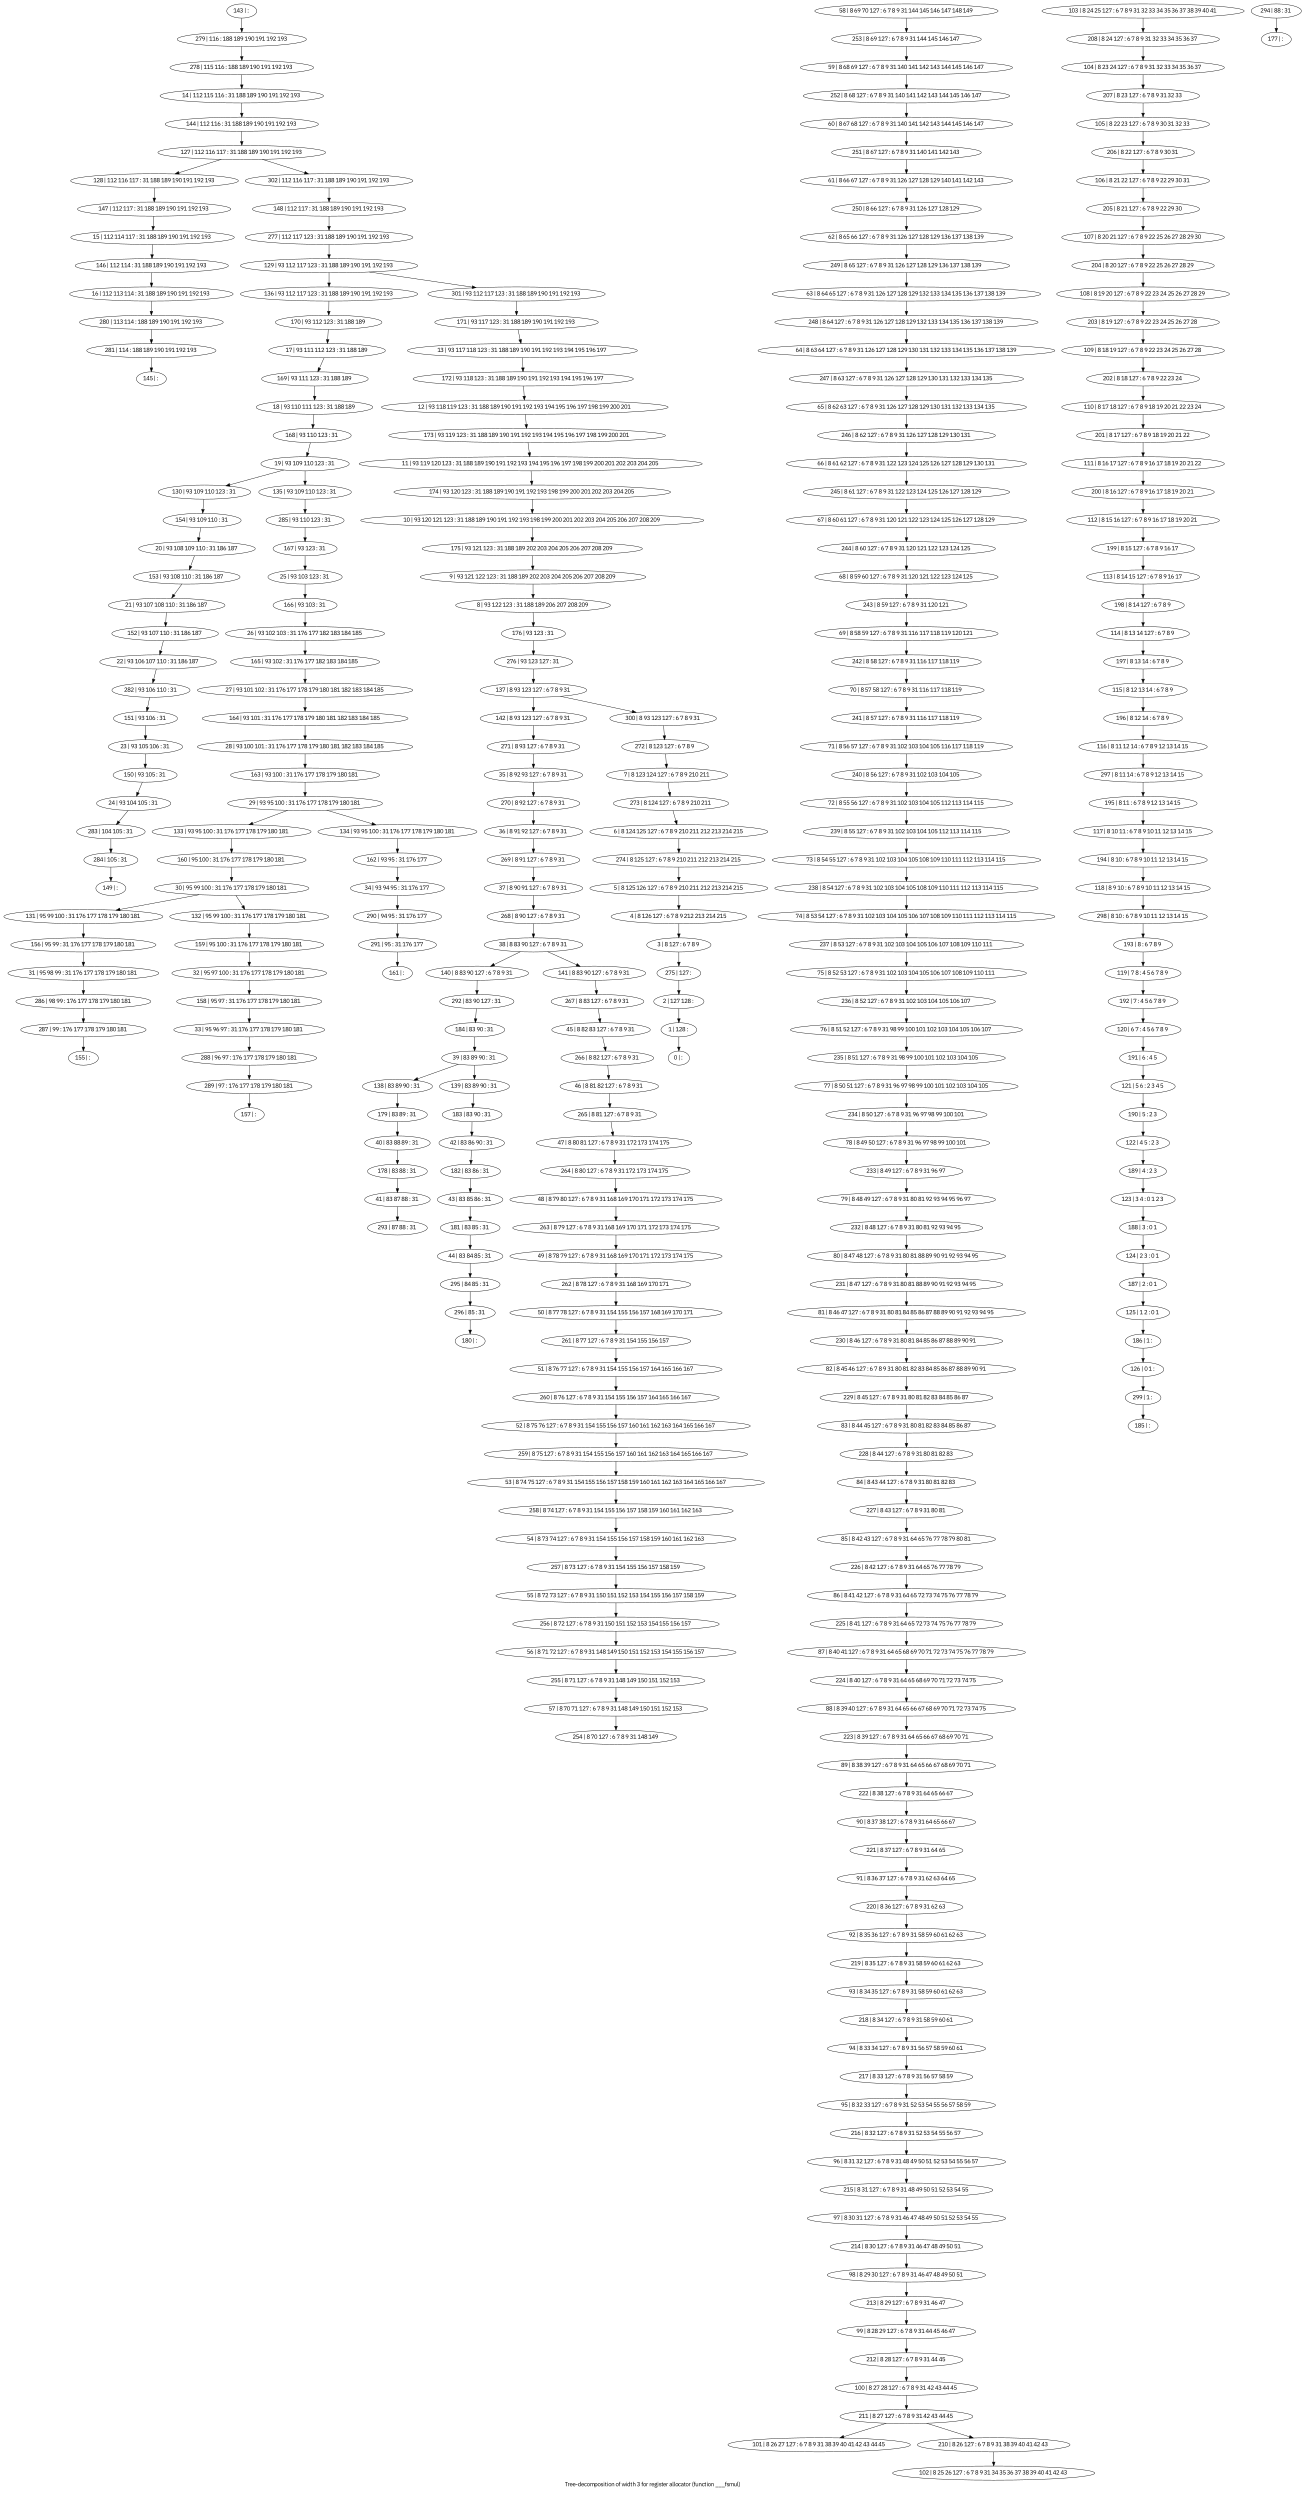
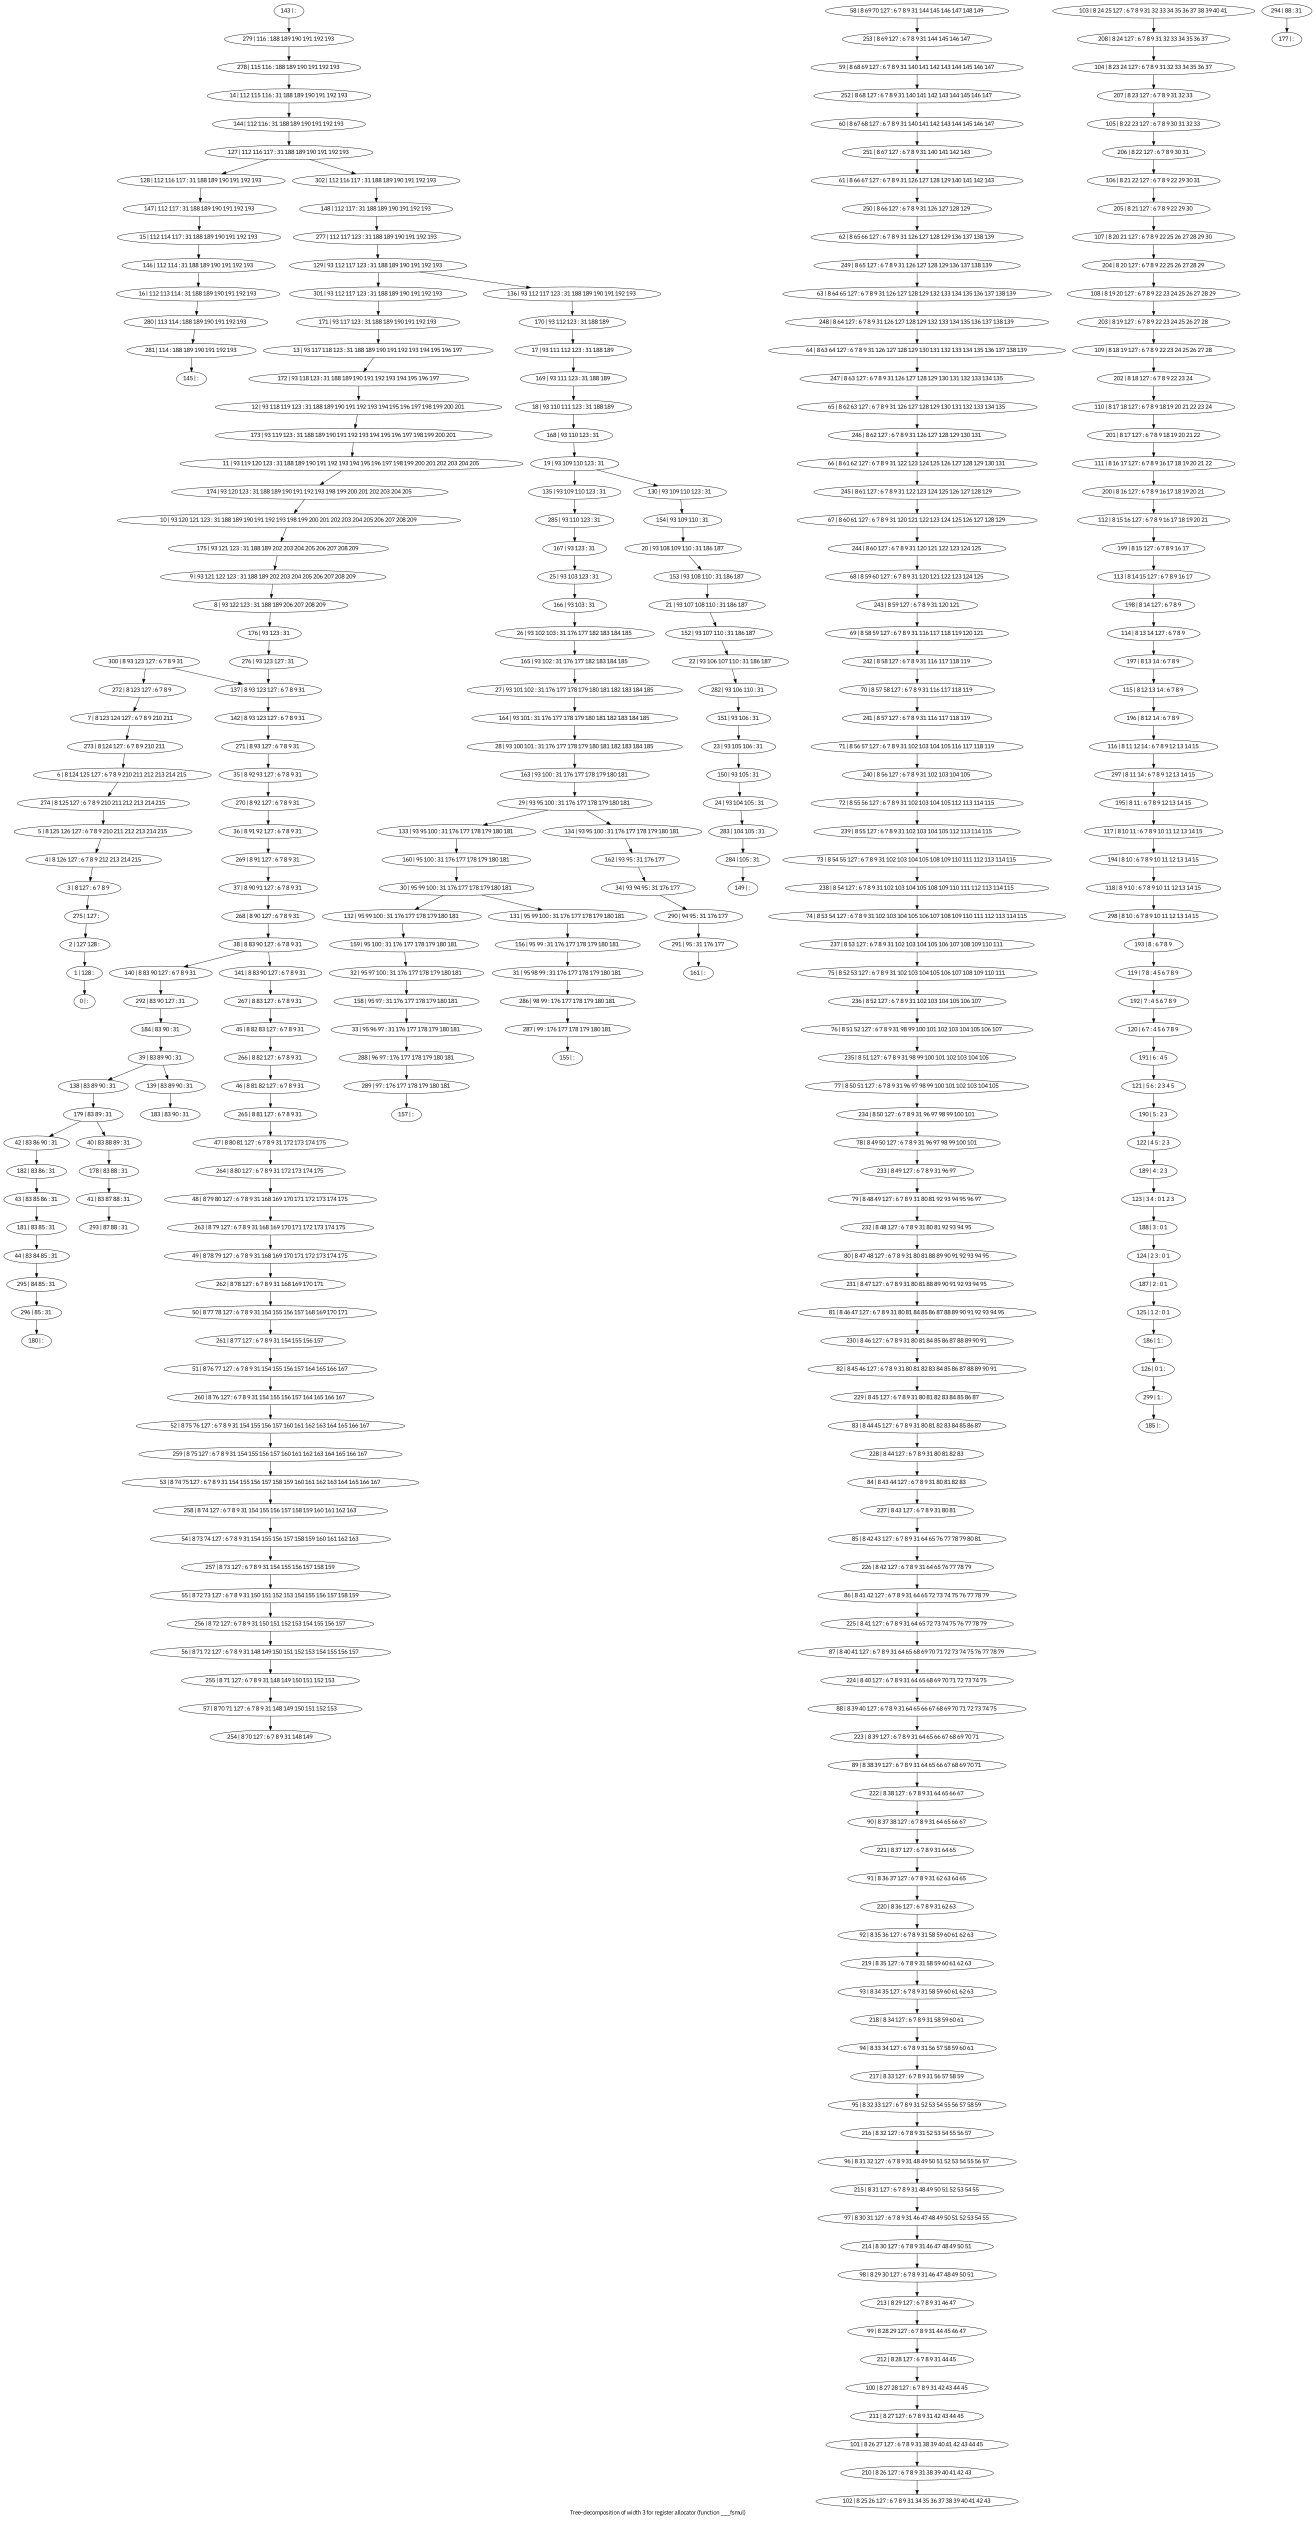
edge "137 | 8 93 123 127 : 6 7 8 9 31" -> "300 | 8 93 123 127 : 6 7 8 9 31": reversed
edge "183 | 83 90 : 31" -> "42 | 83 86 90 : 31": now "179 | 83 89 : 31" -> "42 | 83 86 90 : 31"
edge "211 | 8 27 127 : 6 7 8 9 31 42 43 44 45" -> "210 | 8 26 127 : 6 7 8 9 31 38 39 40 41 42 43": now "101 | 8 26 27 127 : 6 7 8 9 31 38 39 40 41 42 43 44 45" -> "210 | 8 26 127 : 6 7 8 9 31 38 39 40 41 42 43"
